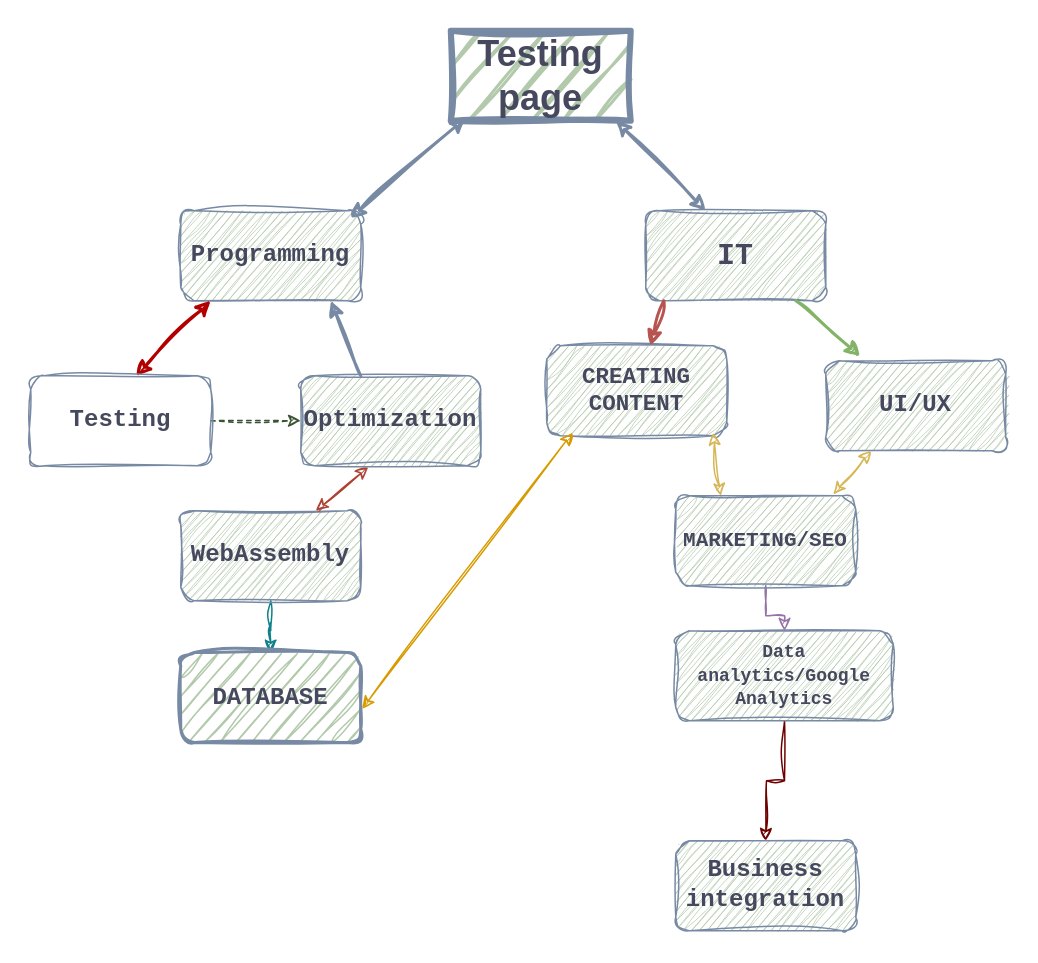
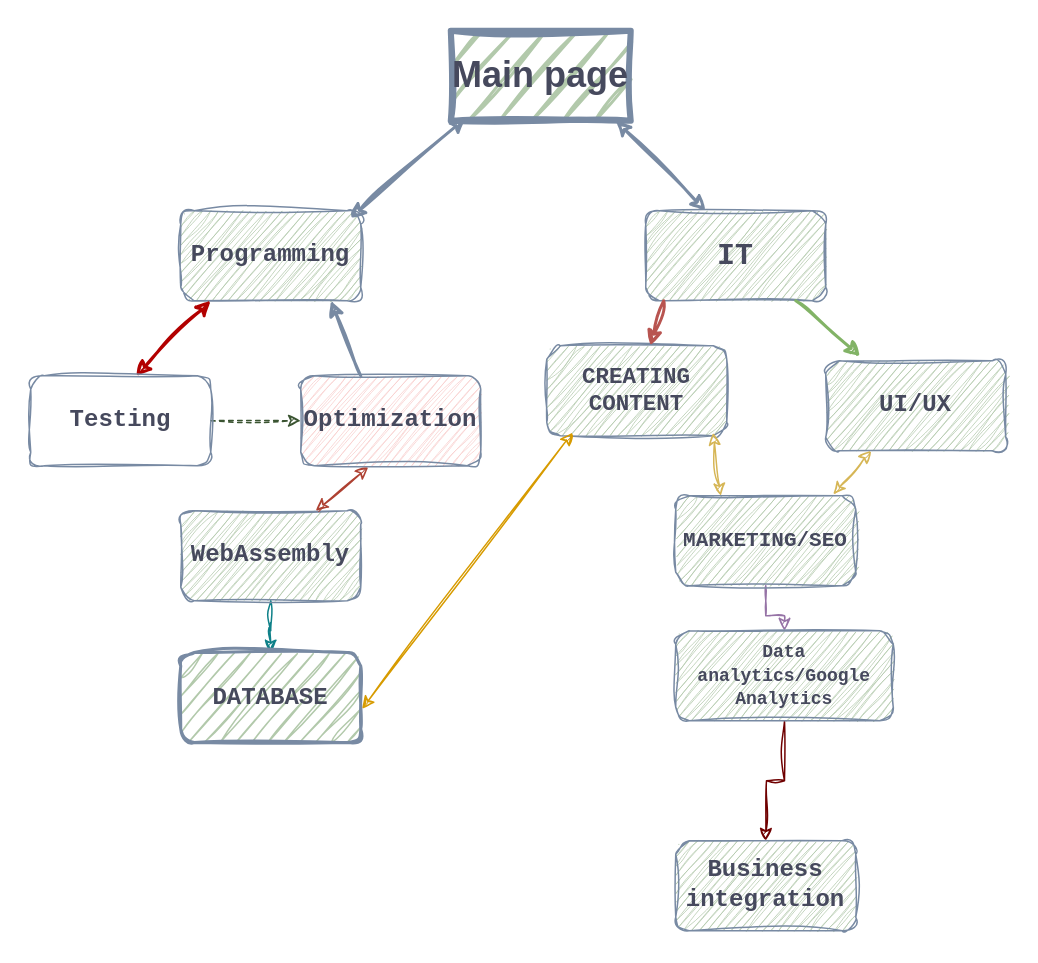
node "Testing page": label "Testing page" -> "Main page"
node "Optimization": fillcolor #b2c9ab -> #f8cecc
